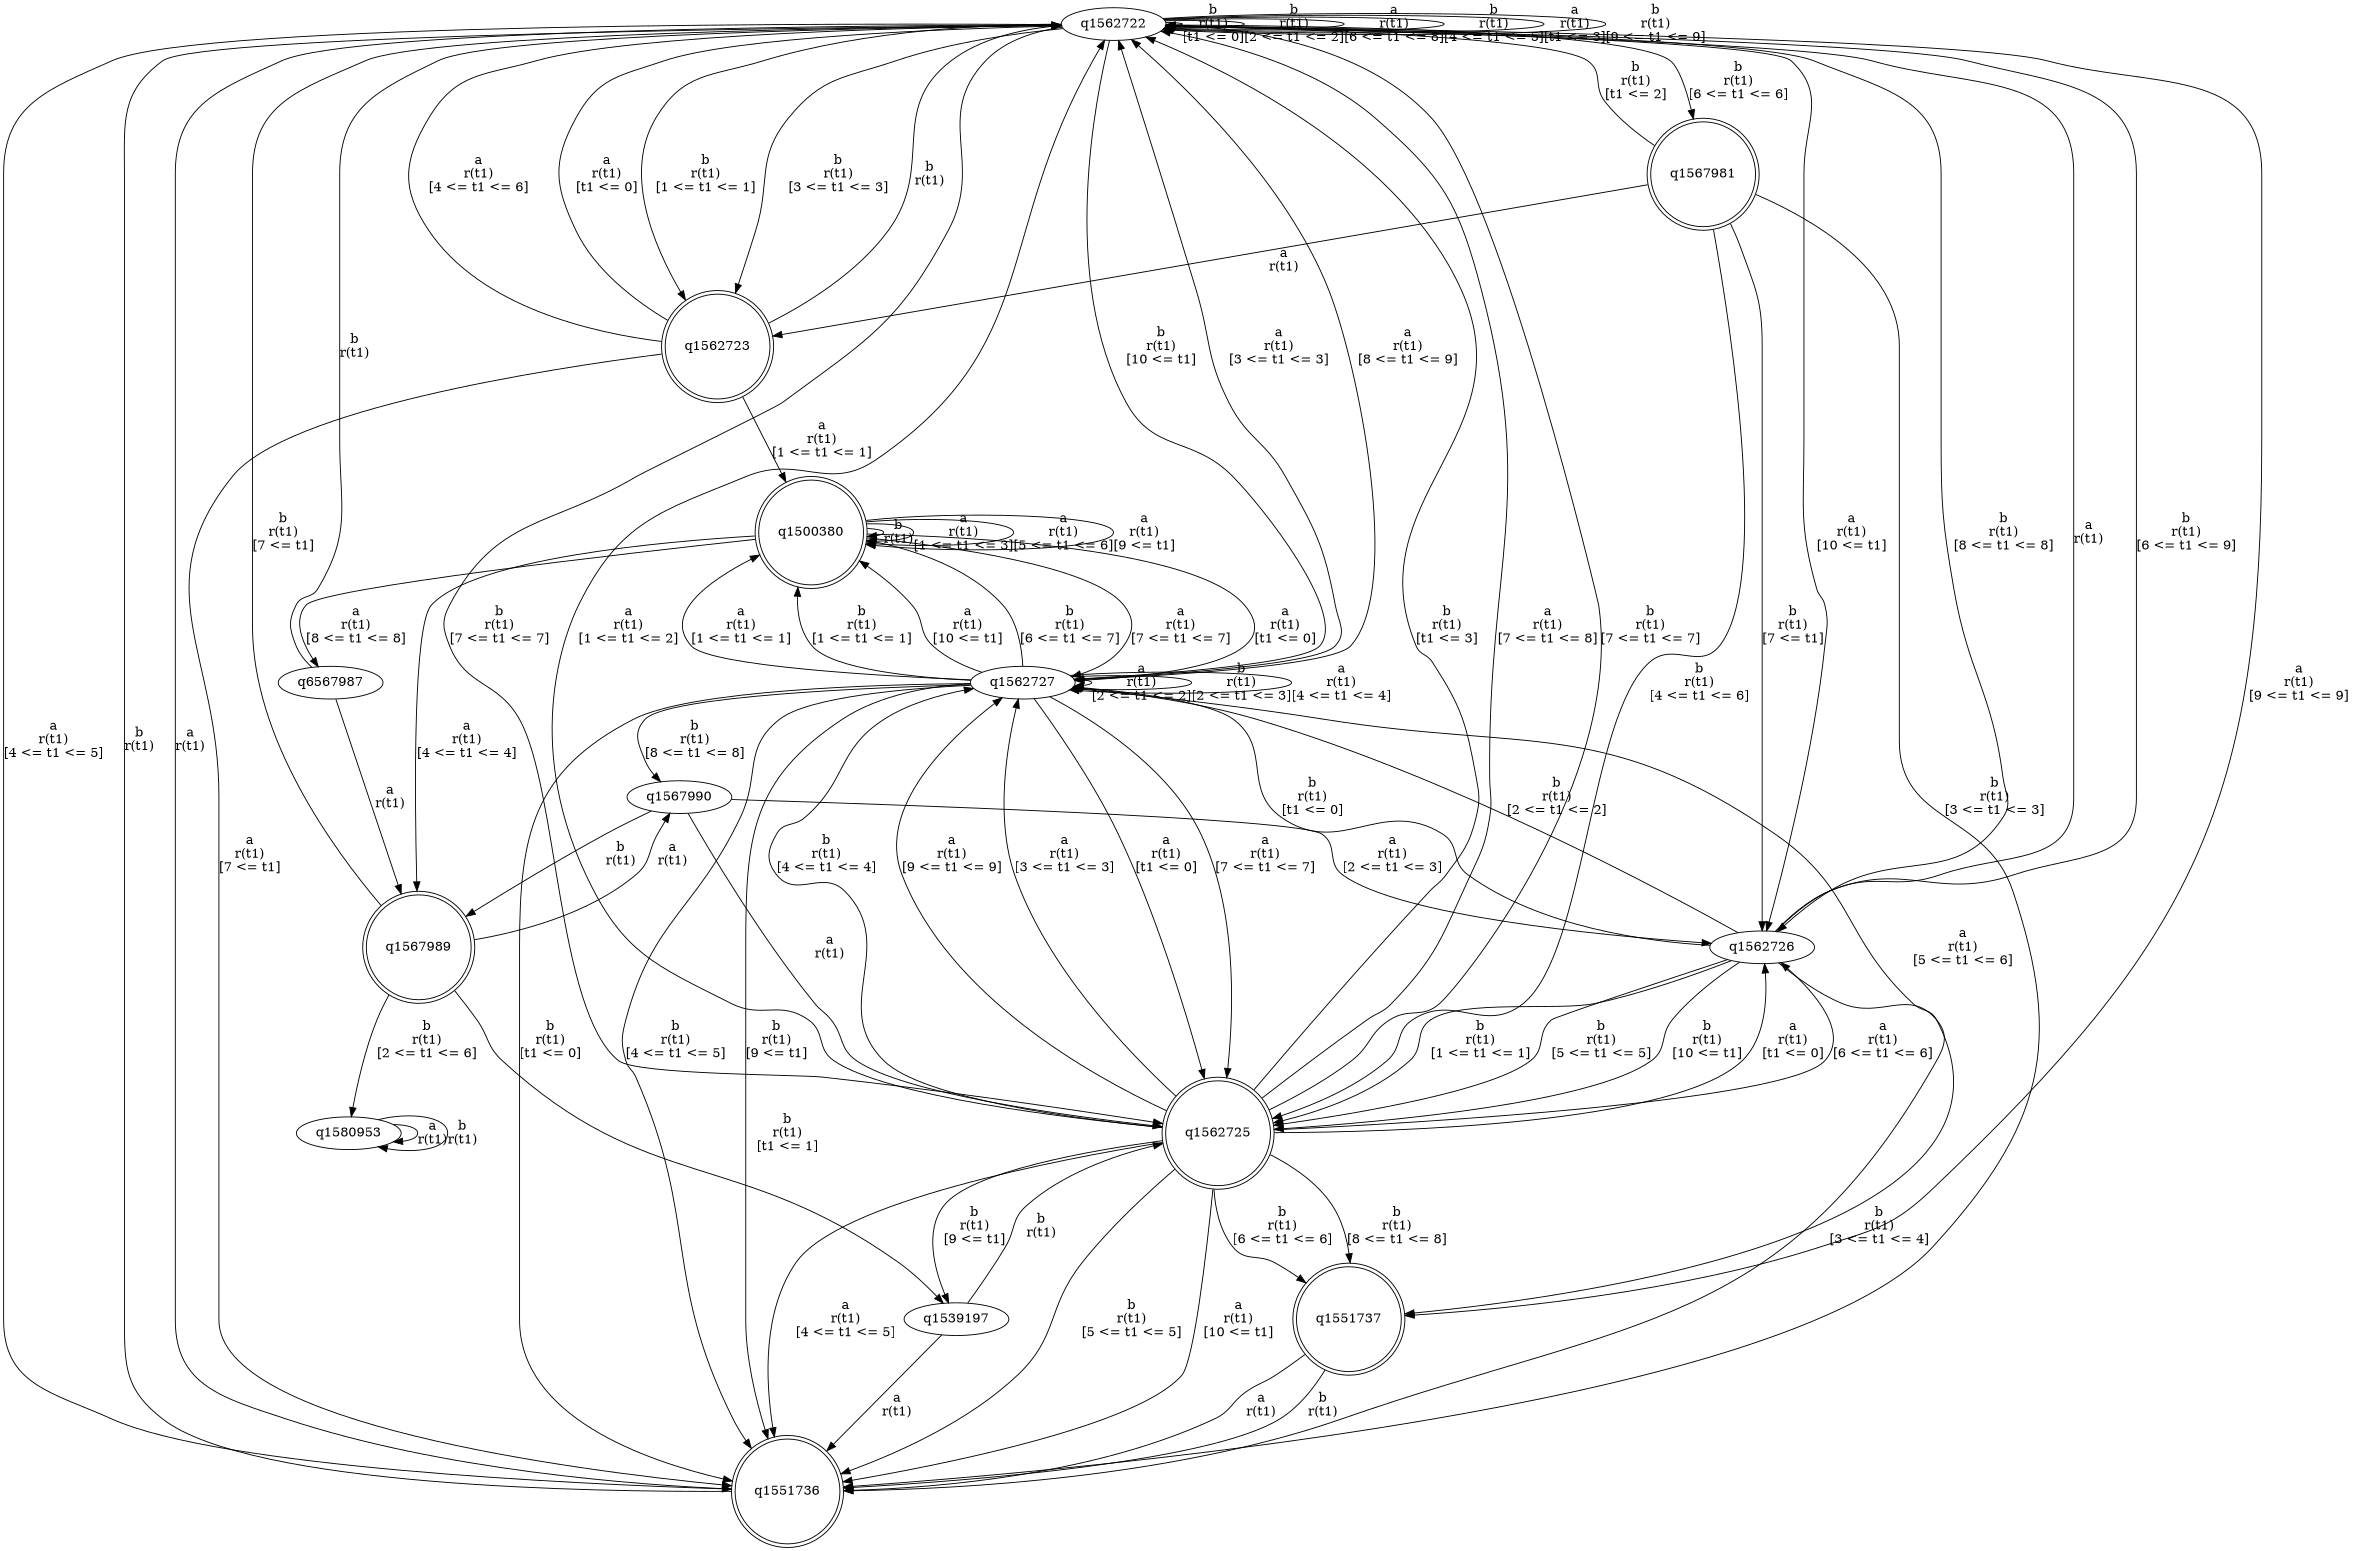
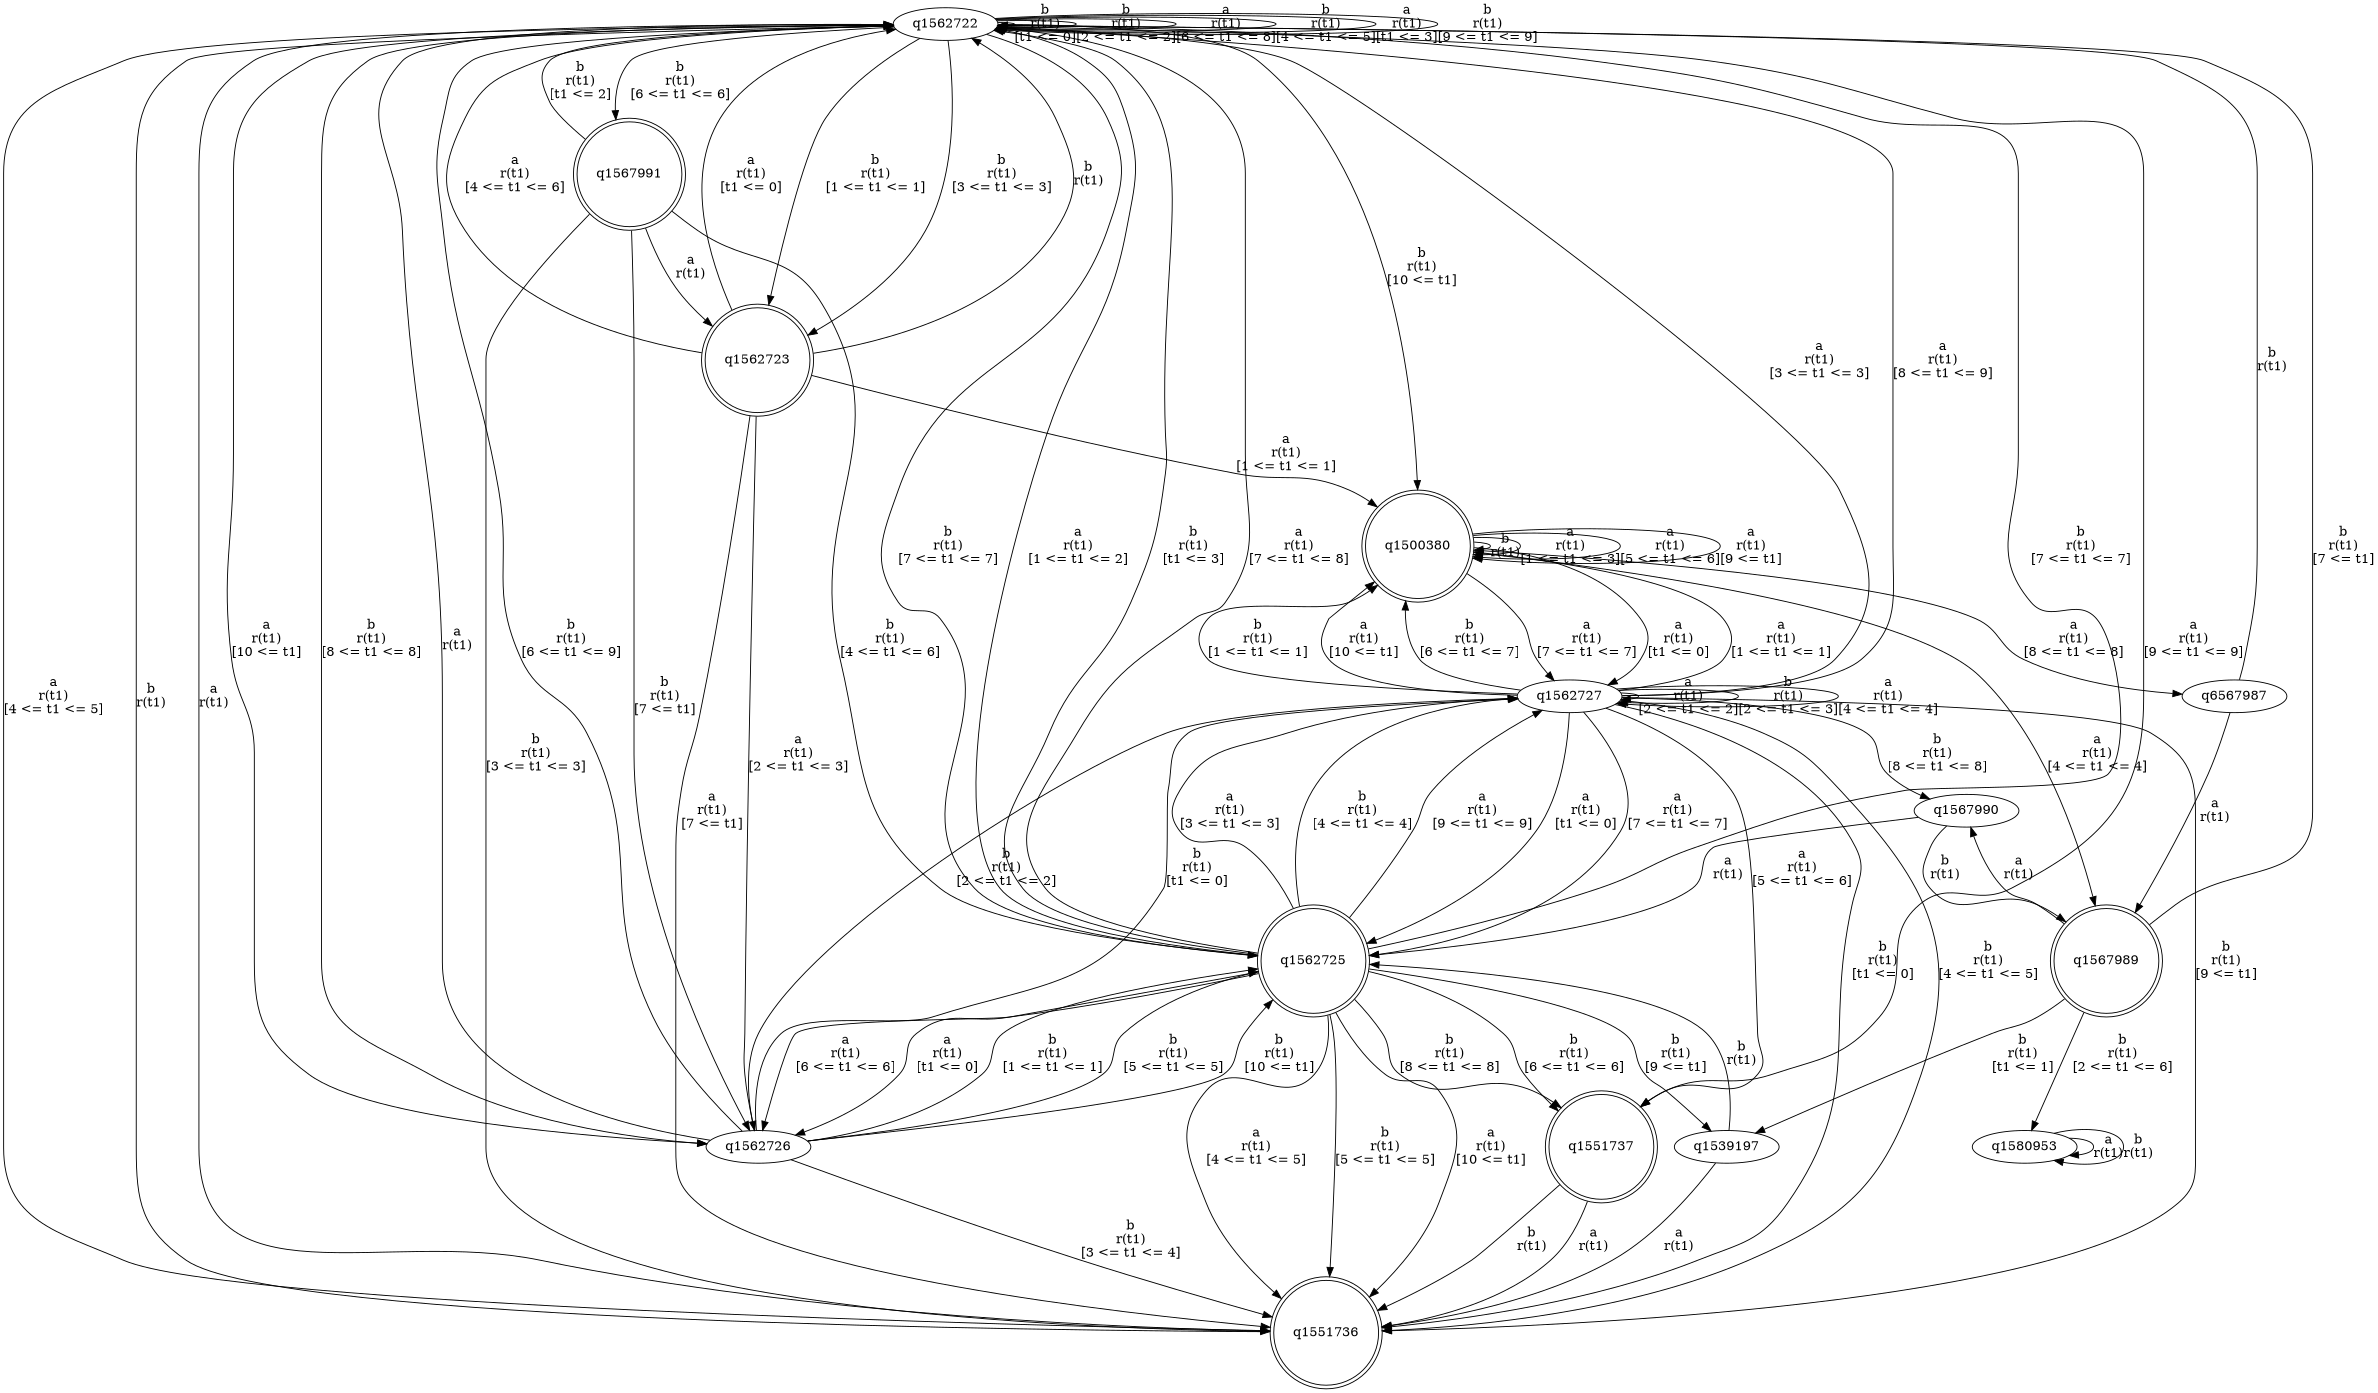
node "q1567981": label "q1567981" -> "q1567991"
edge "q1562722" -> "q1562727": now "q1562722" -> "q1500380"
edge "q1567990" -> "q1562726": now "q1562723" -> "q1562726"
